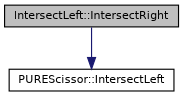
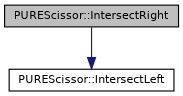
node "IntersectLeft::IntersectRight": label "IntersectLeft::IntersectRight" -> "PUREScissor::IntersectRight"
